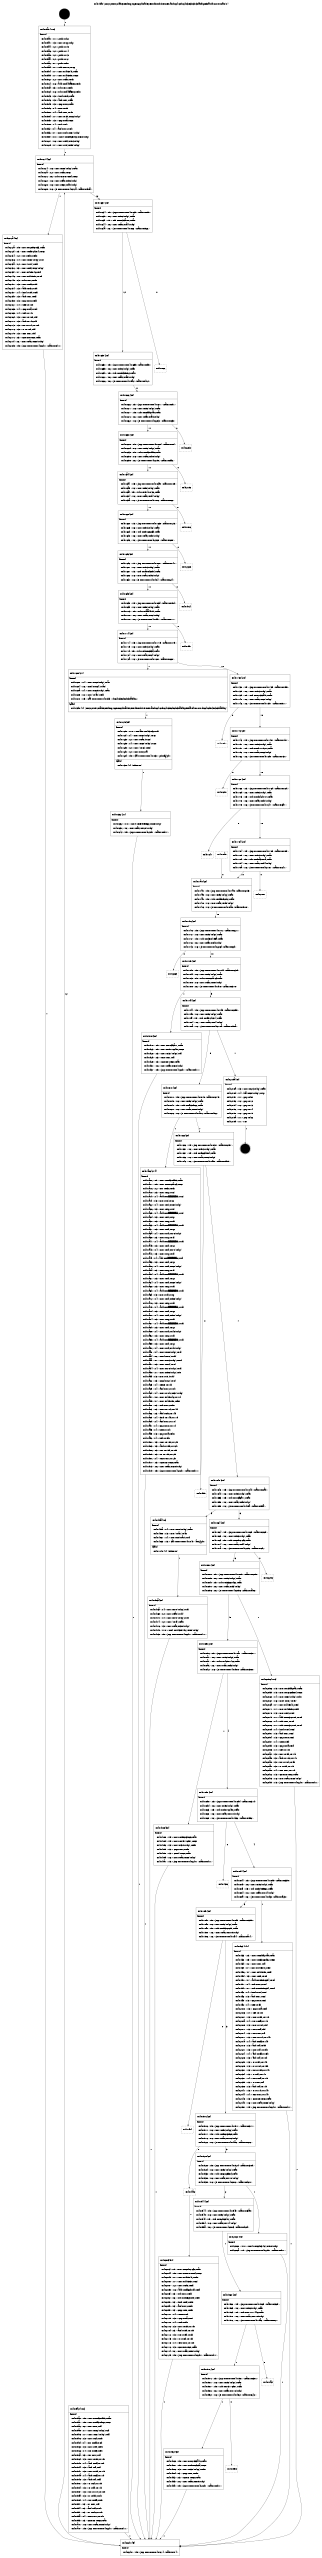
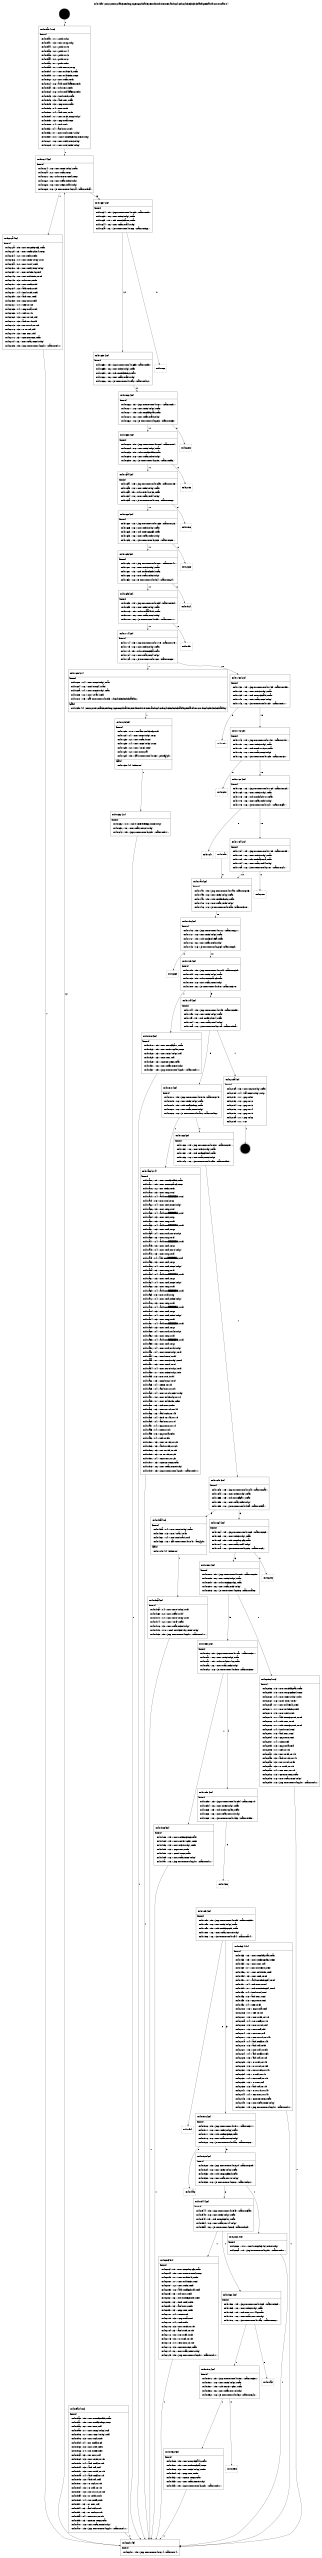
node "0x401f59": removed
node "0x4018d4 [28]": removed
edge "0x401ba6" -> "0x4020cf [91]": now "0x401944 [28]" -> "0x4020cf [91]"
